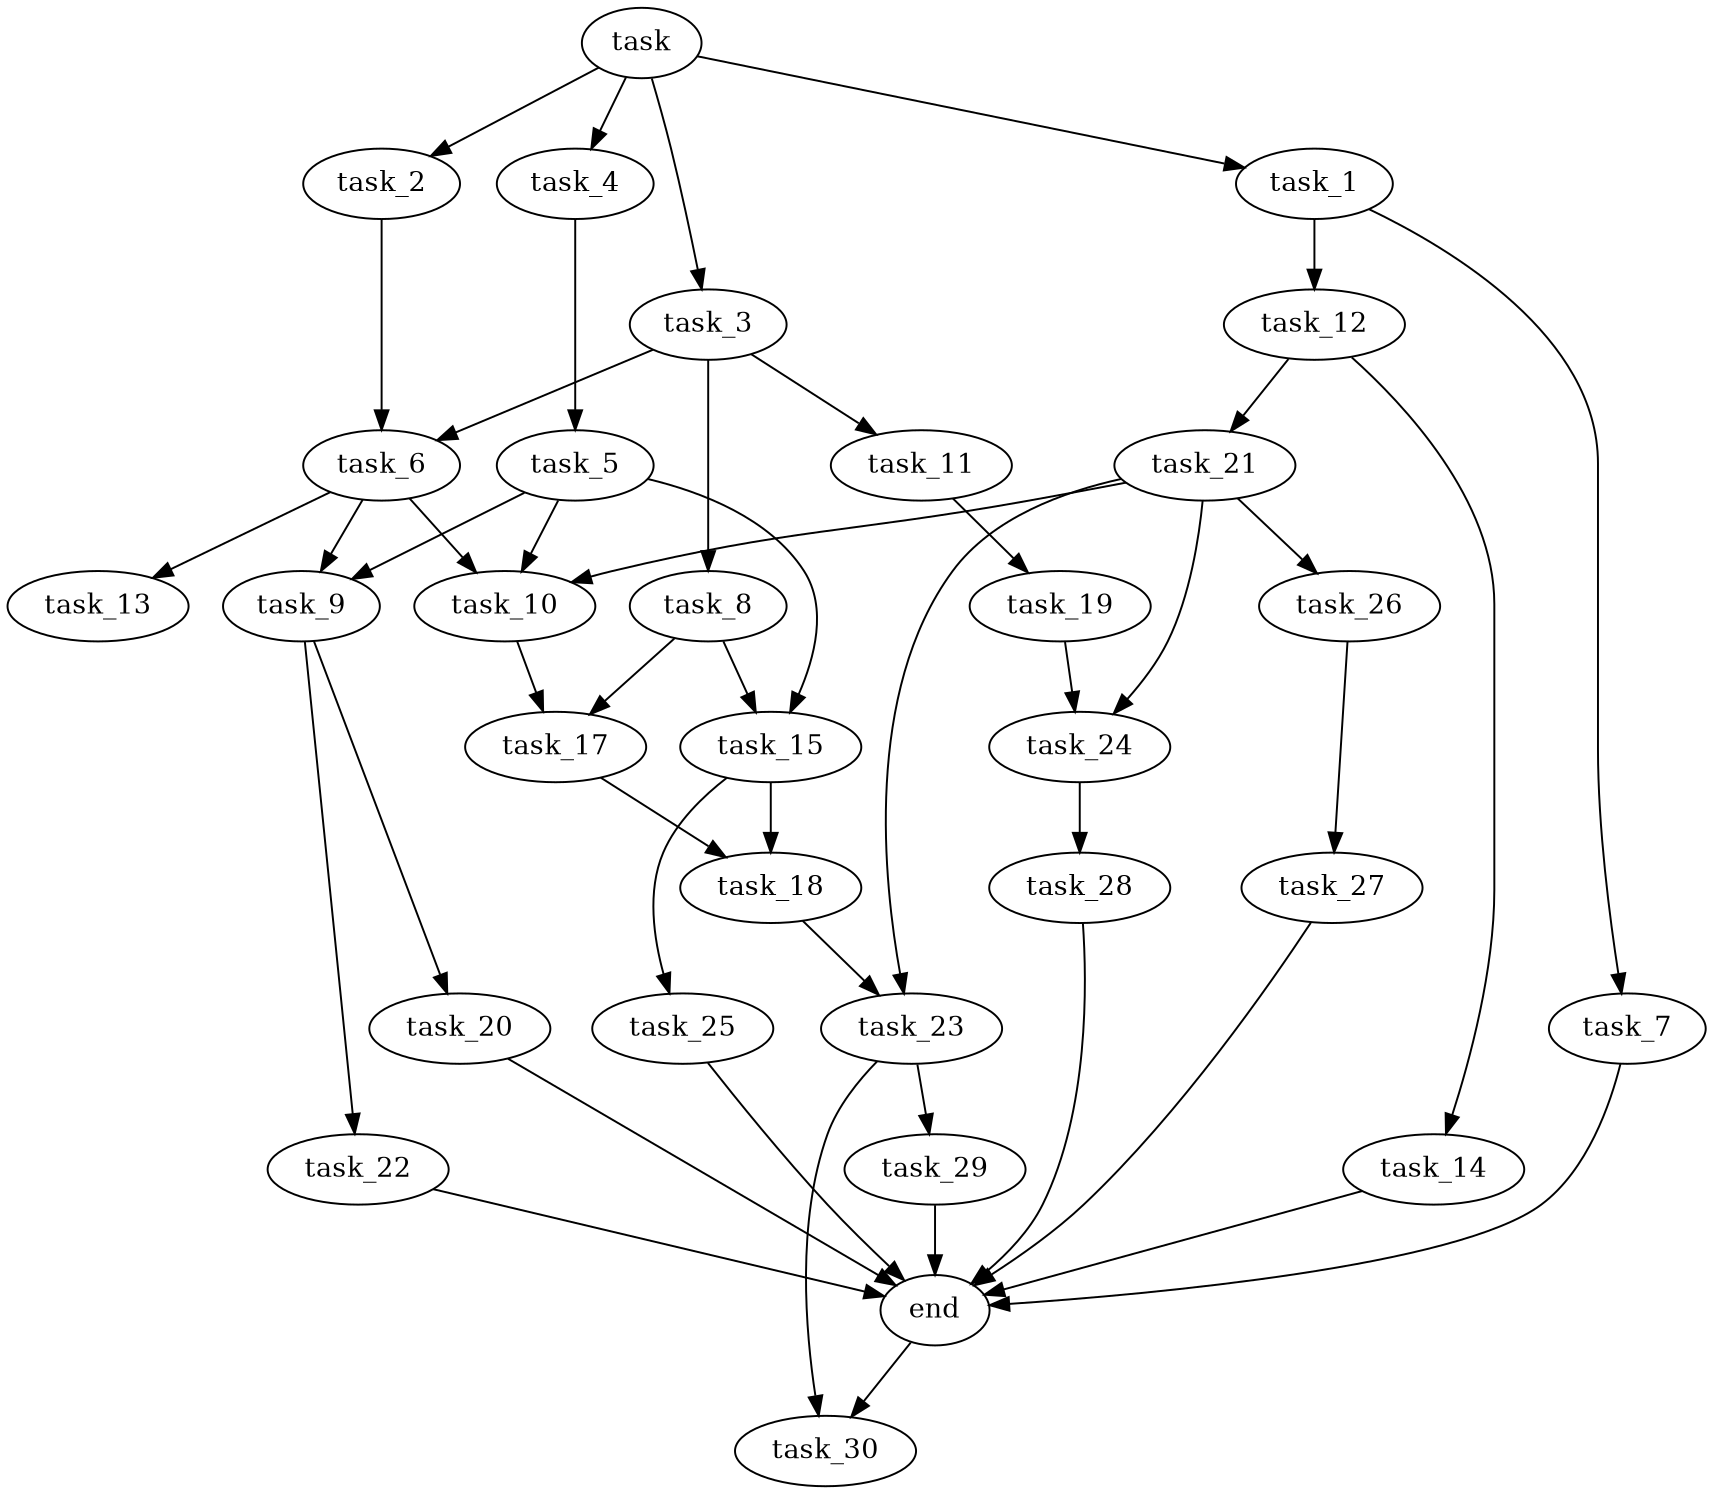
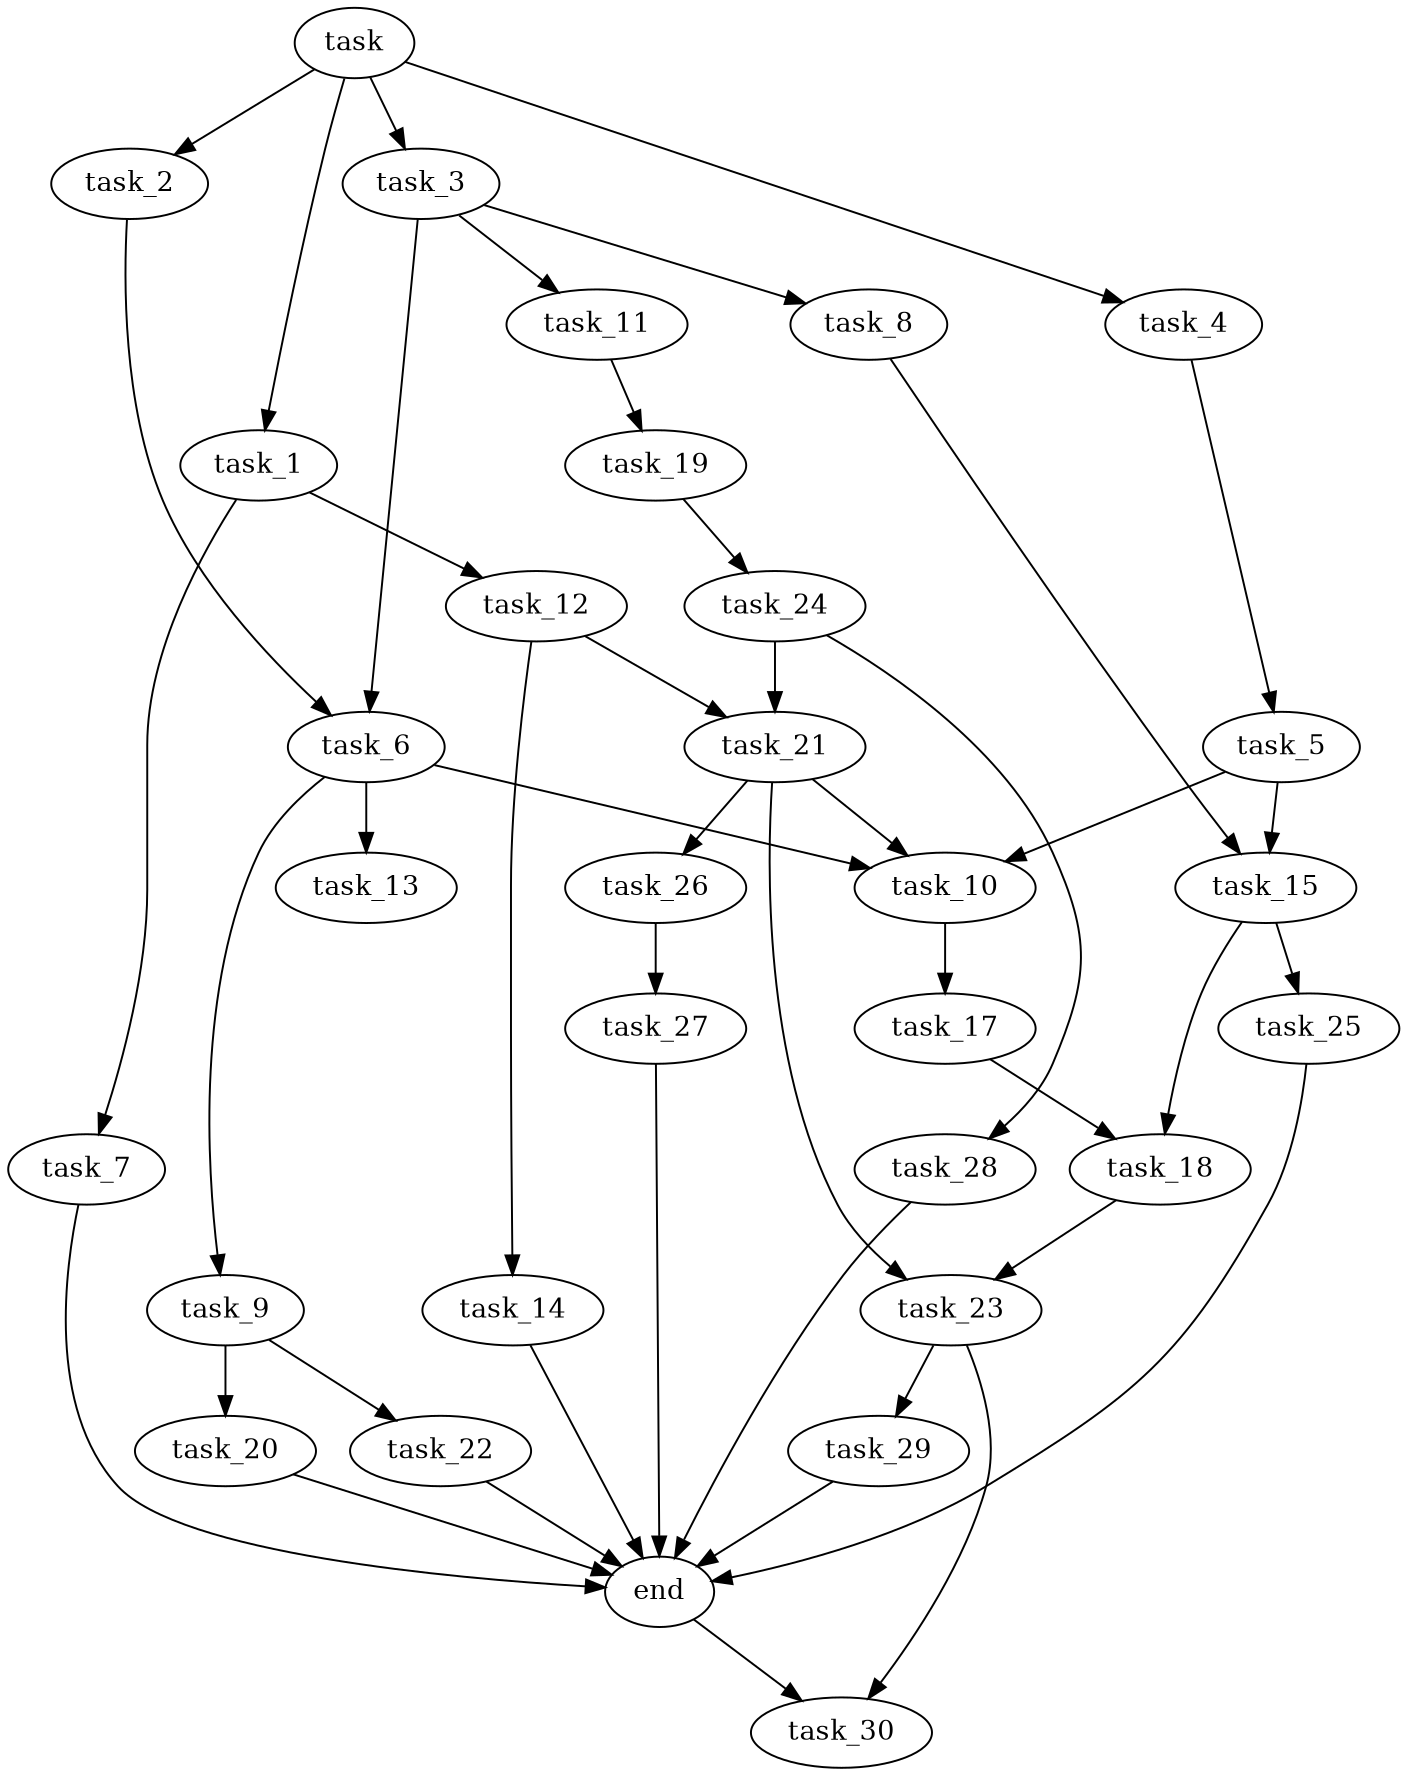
edge "task_5" -> "task_9": removed
edge "task_21" -> "task_24": reversed
edge "task_8" -> "task_17": removed
